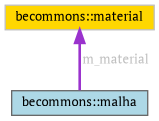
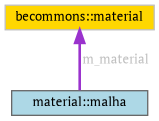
node "becommons::malha": label "becommons::malha" -> "material::malha"
